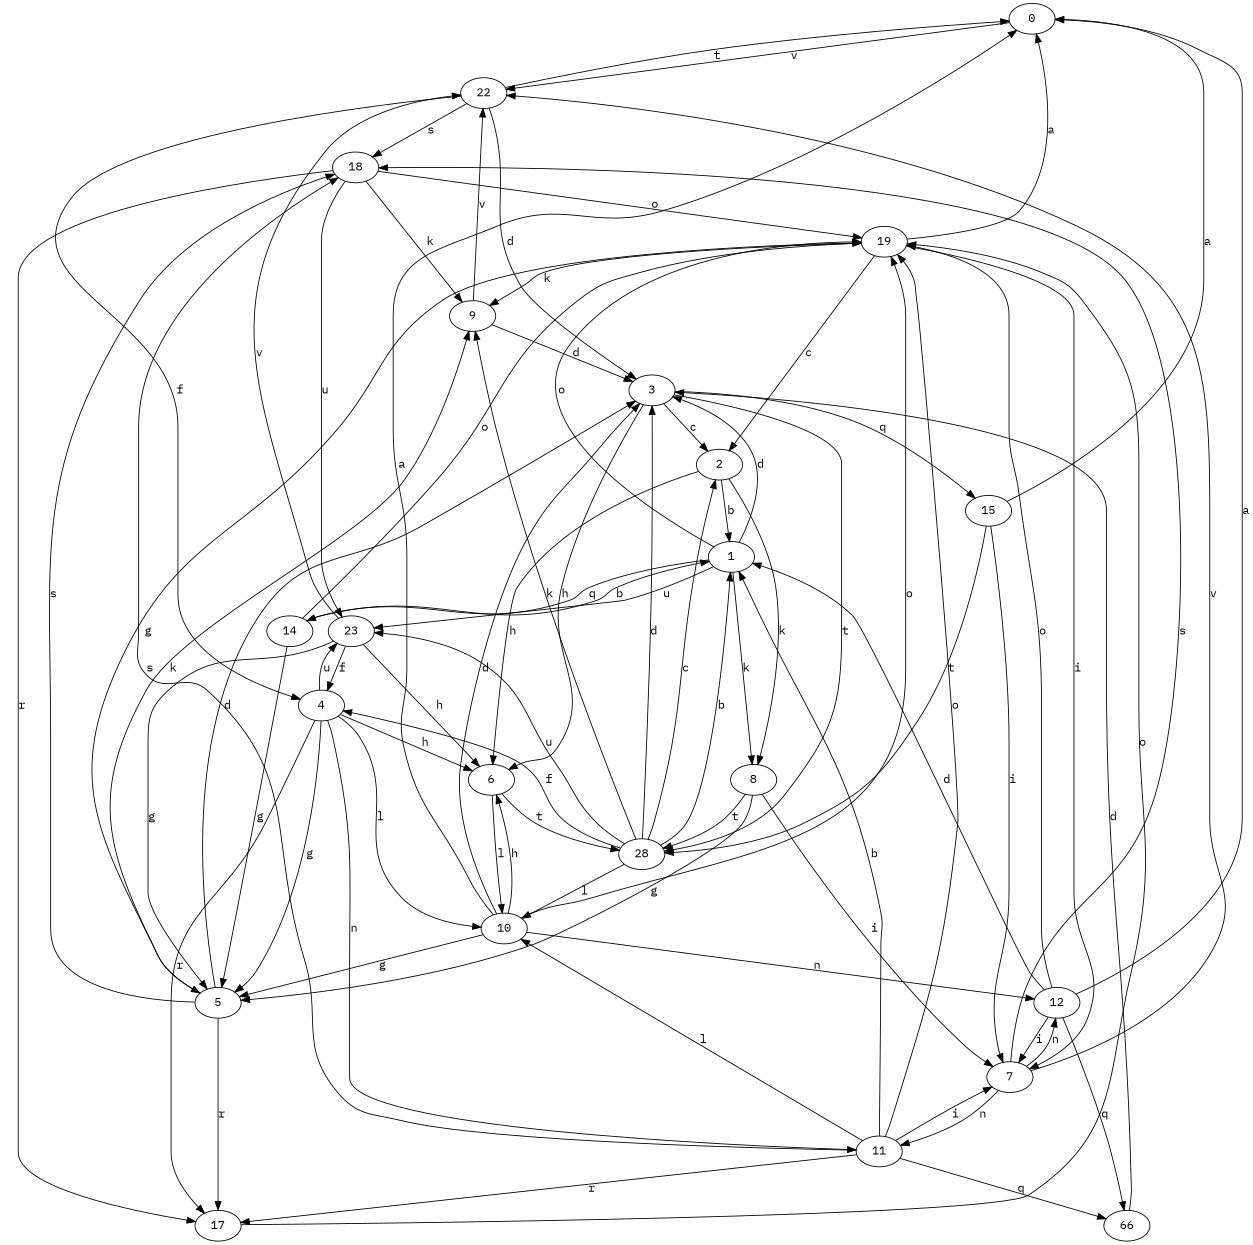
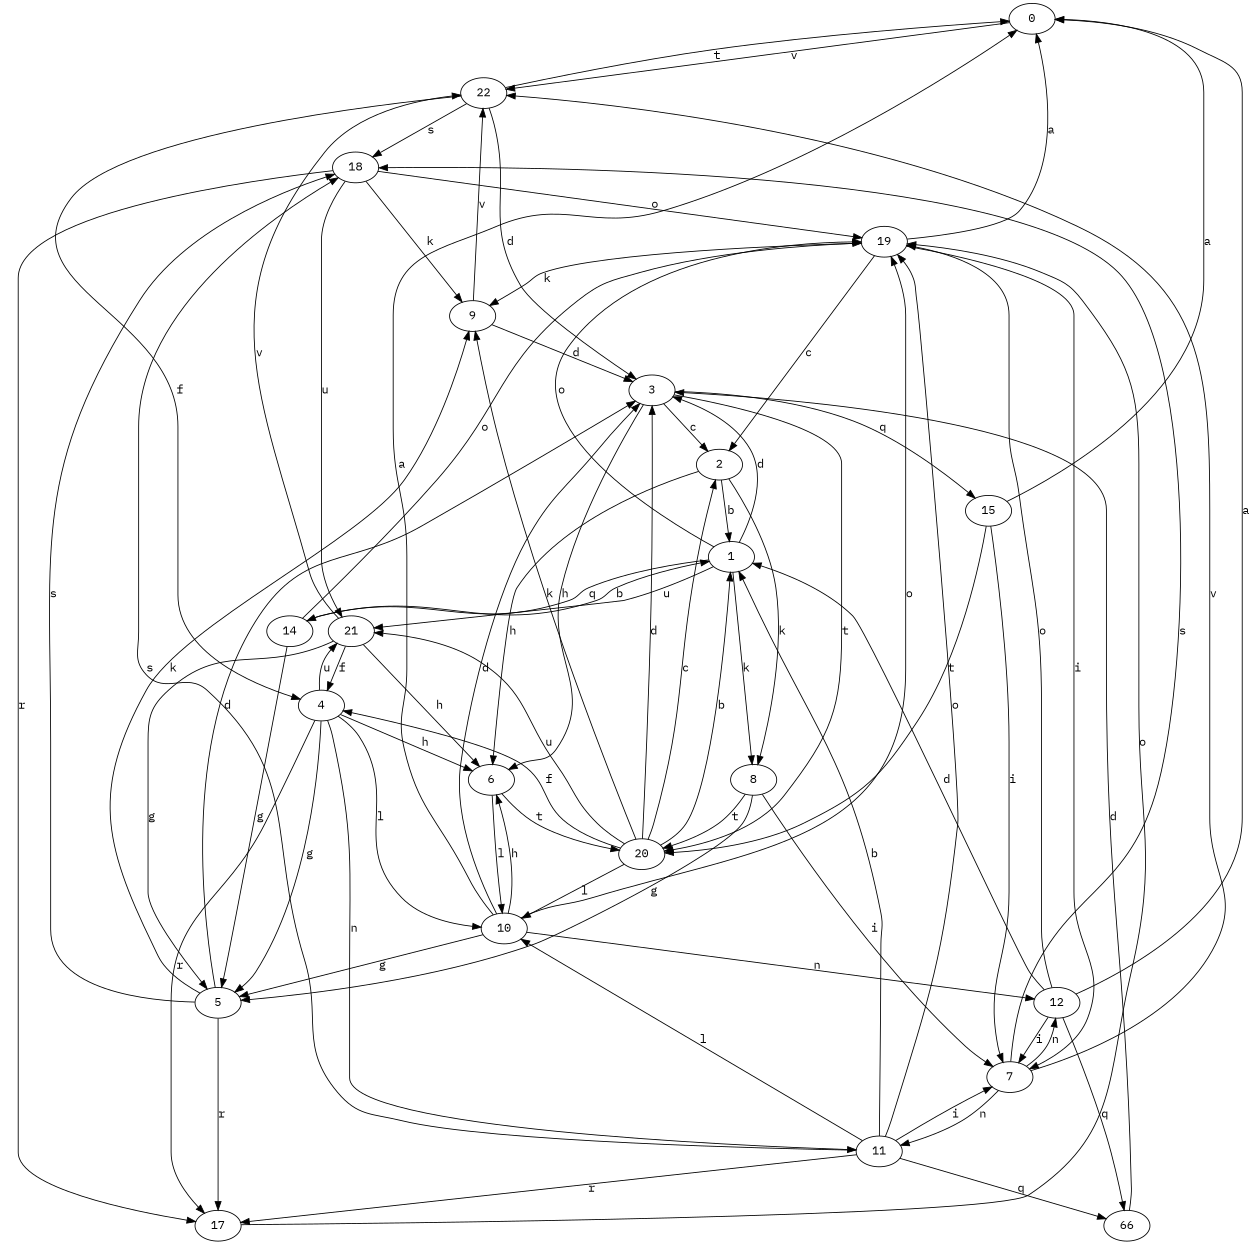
edge "19" -> "5": removed, label "g"
node "23": label "23" -> "21"
node "28": label "28" -> "20"
